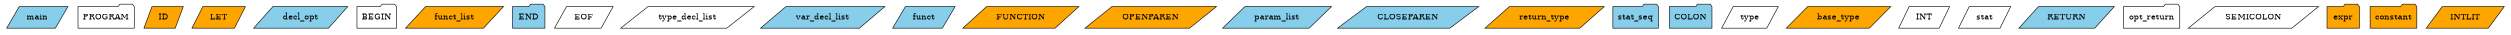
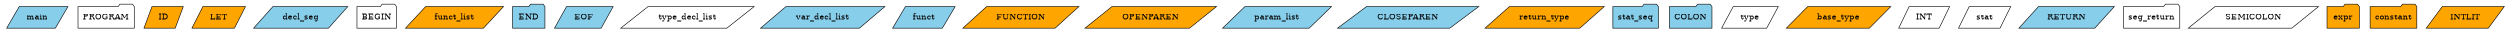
node "decl_opt": label "decl_opt" -> "decl_seg"
node "EOF": fillcolor white -> skyblue
node "opt_return": label "opt_return" -> "seg_return"
